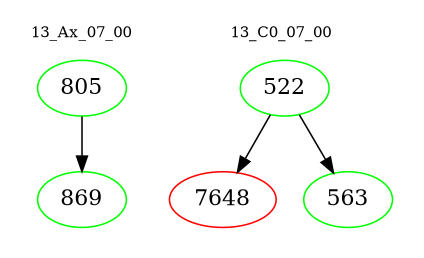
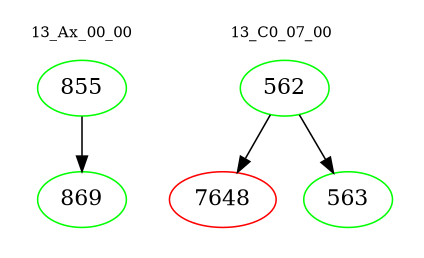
cluster "13_Ax_07_00": label "13_Ax_07_00" -> "13_Ax_00_00"
node "805": label "805" -> "855"
node "522": label "522" -> "562"
